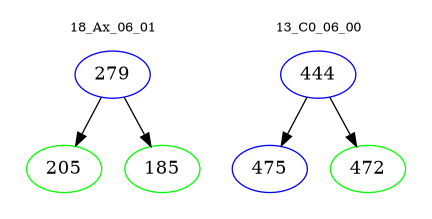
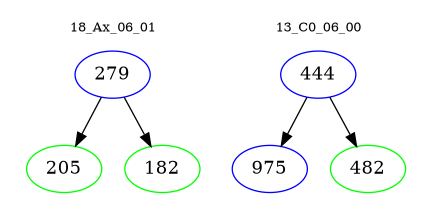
node "185": label "185" -> "182"
node "475": label "475" -> "975"
node "472": label "472" -> "482"
